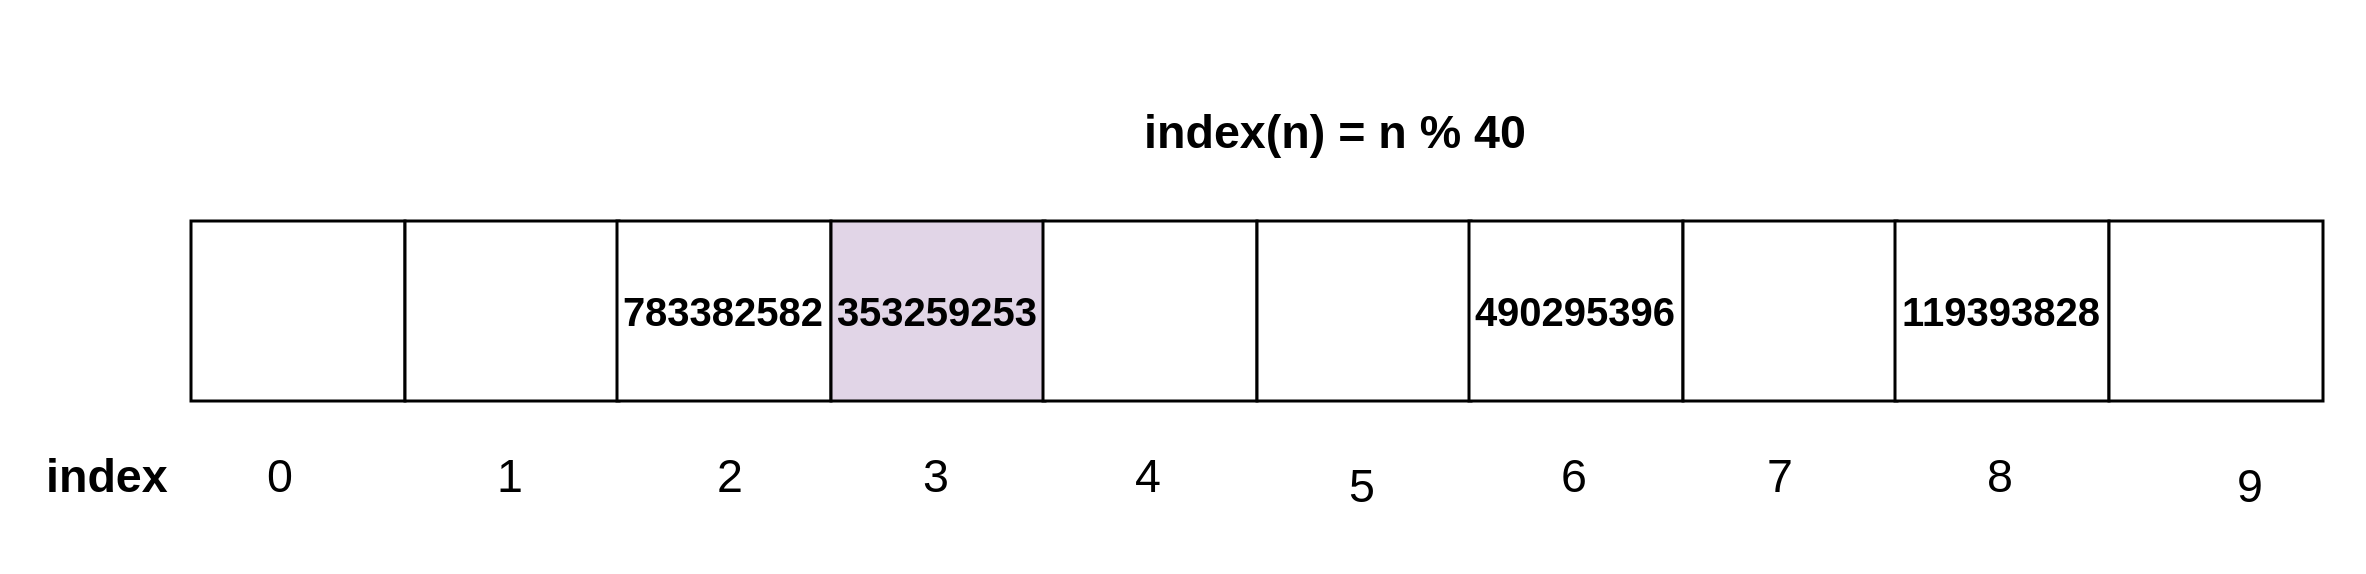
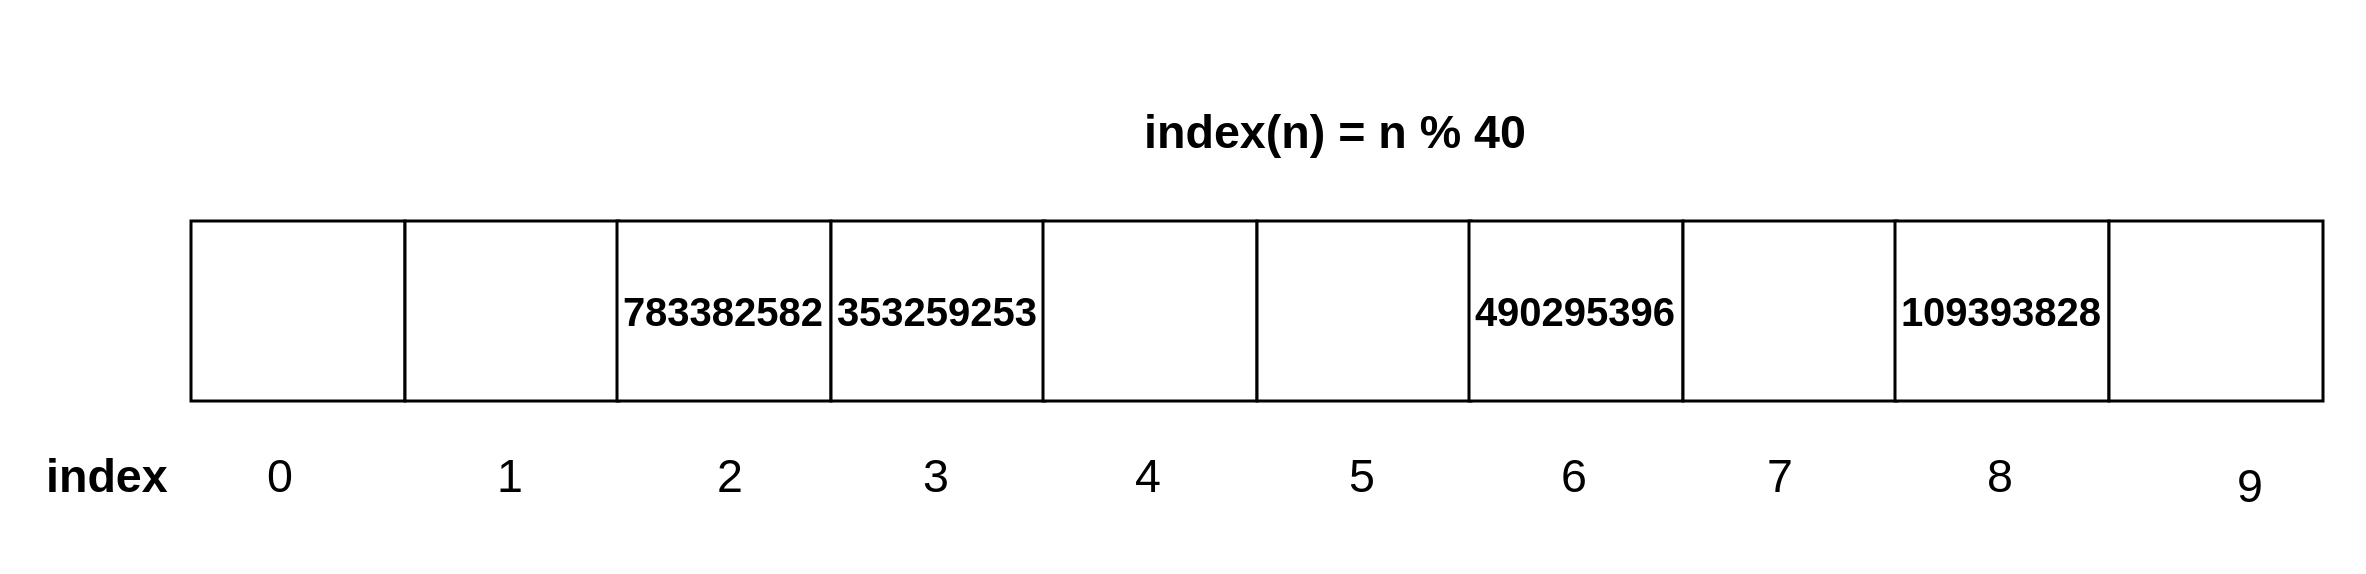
node "353259253": fillcolor #e1d5e7 -> #ffffff
node "119393828": label "119393828" -> "109393828"
node "5": size 60x110 -> 60x90
